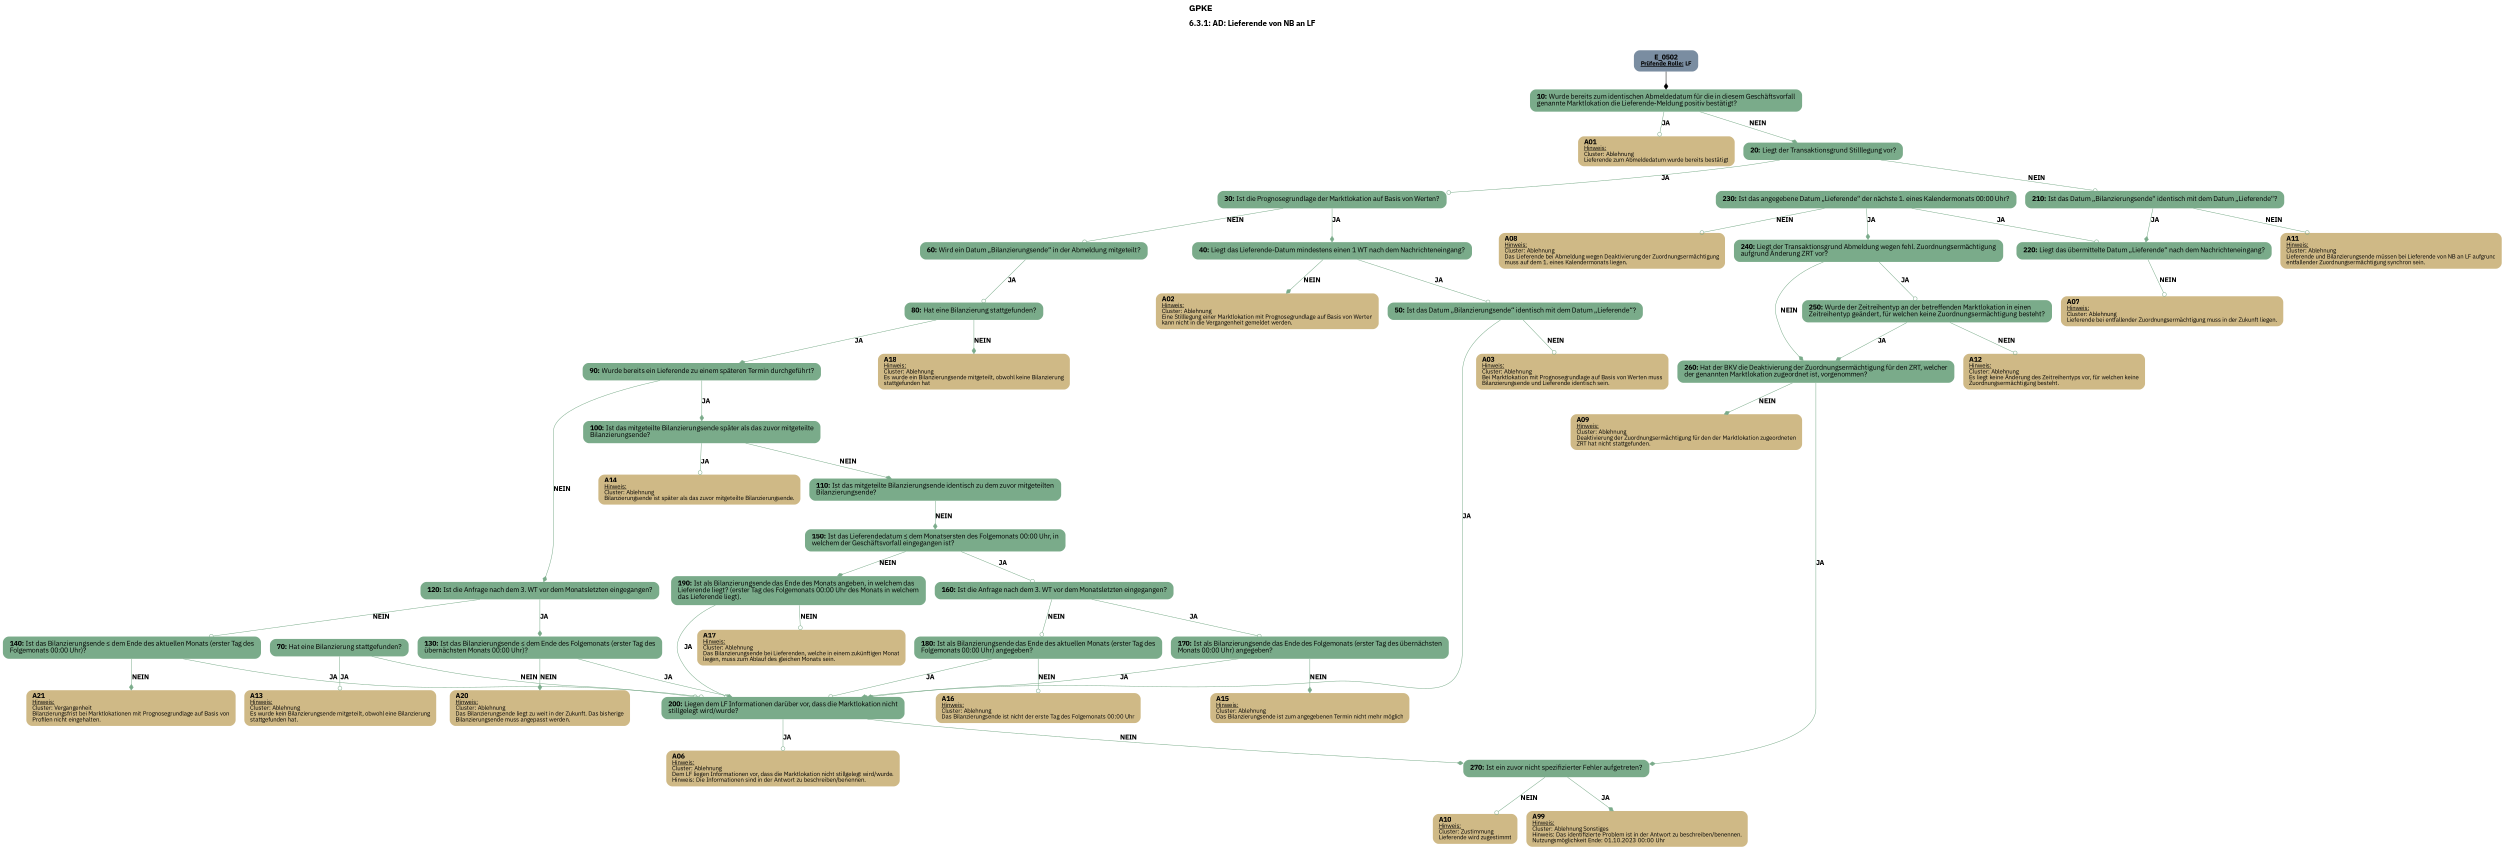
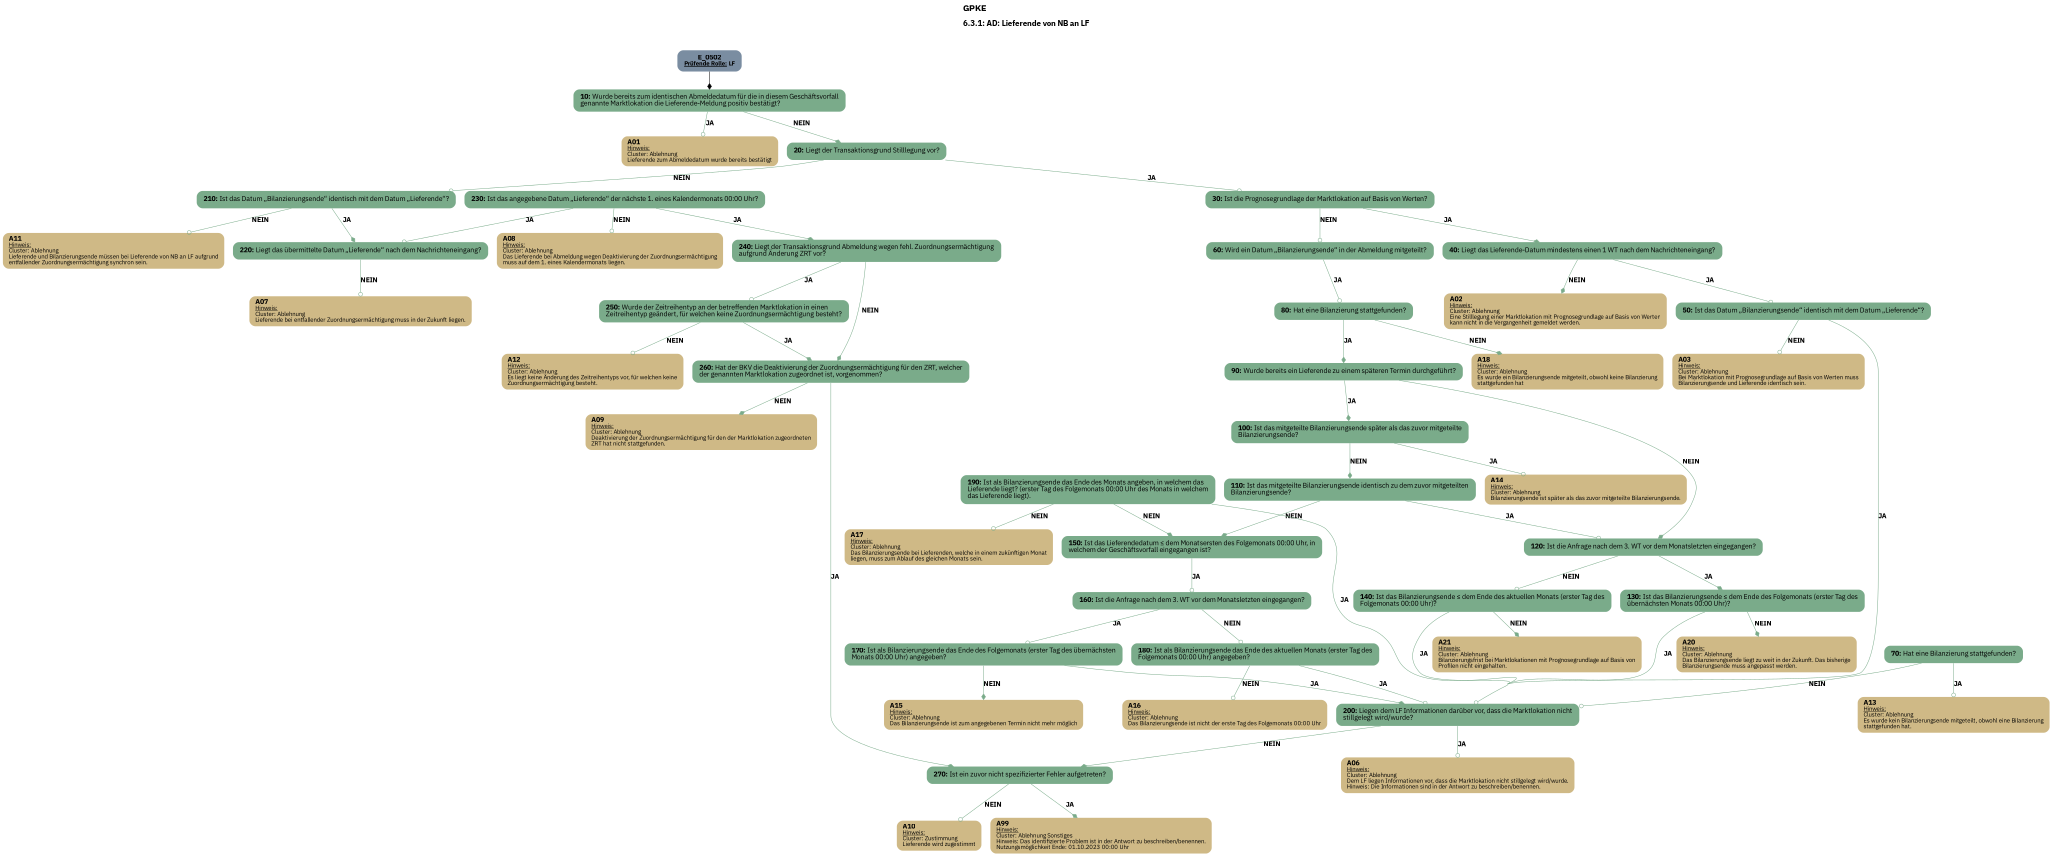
edge "110:" -> "120:": added, label "JA"
edge "150:" -> "190:": reversed
node "A21": text "Cluster: Vergangenheit" -> "Cluster: Ablehnung"
